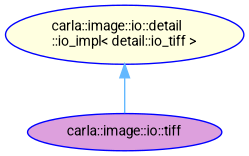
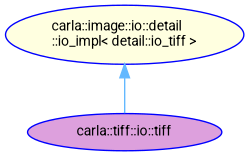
node "carla::image::io::tiff": label "carla::image::io::tiff" -> "carla::tiff::io::tiff"
